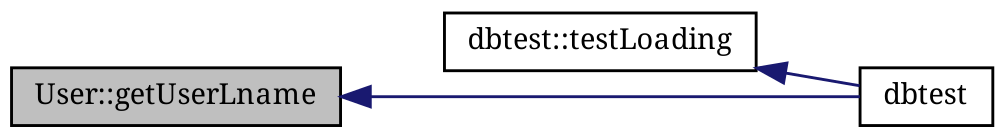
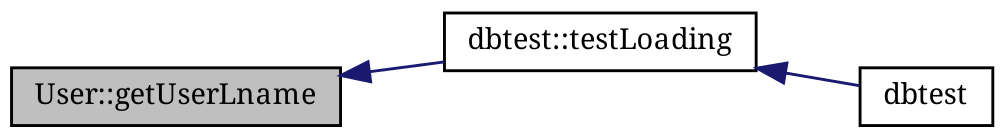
edge "dbtest" -> "User::getUserLname": now "dbtest::testLoading" -> "User::getUserLname"
